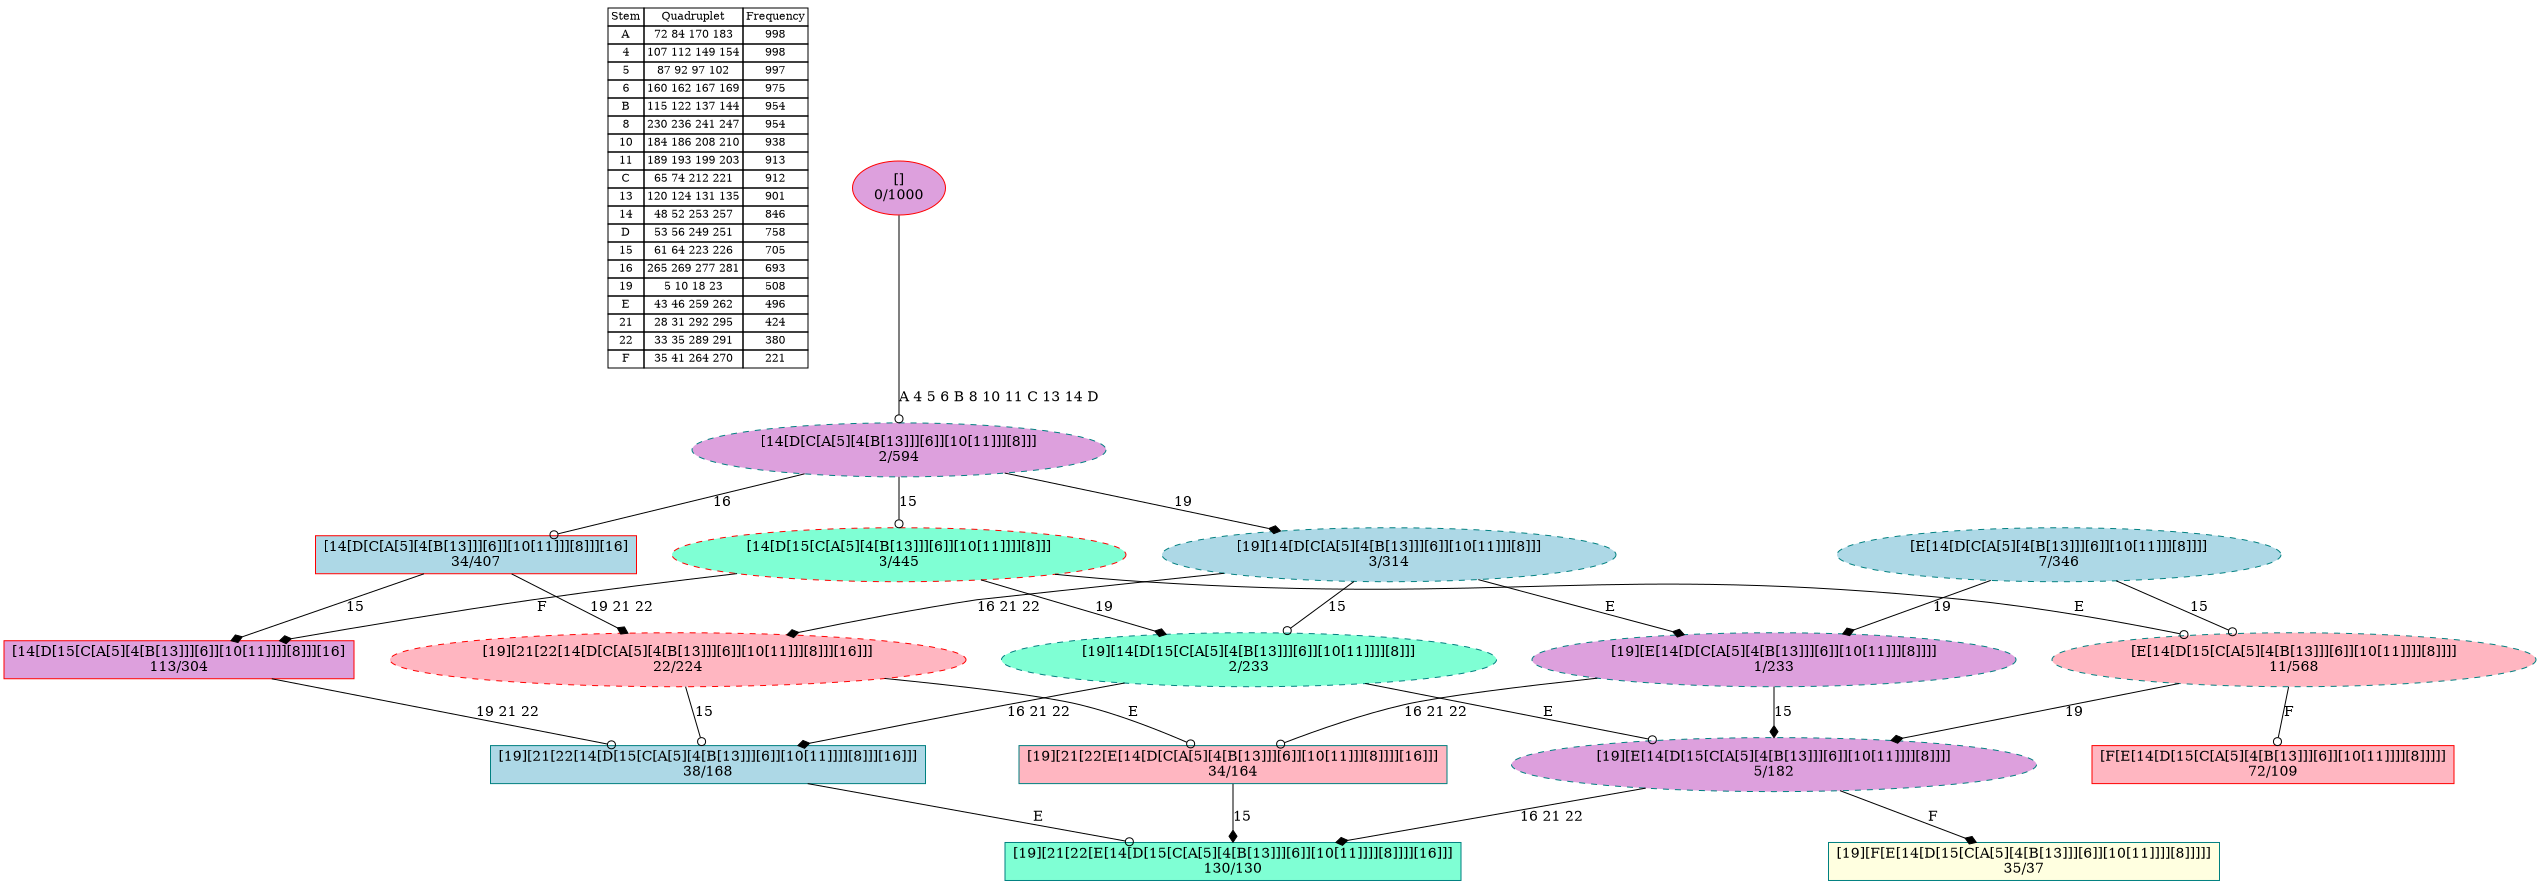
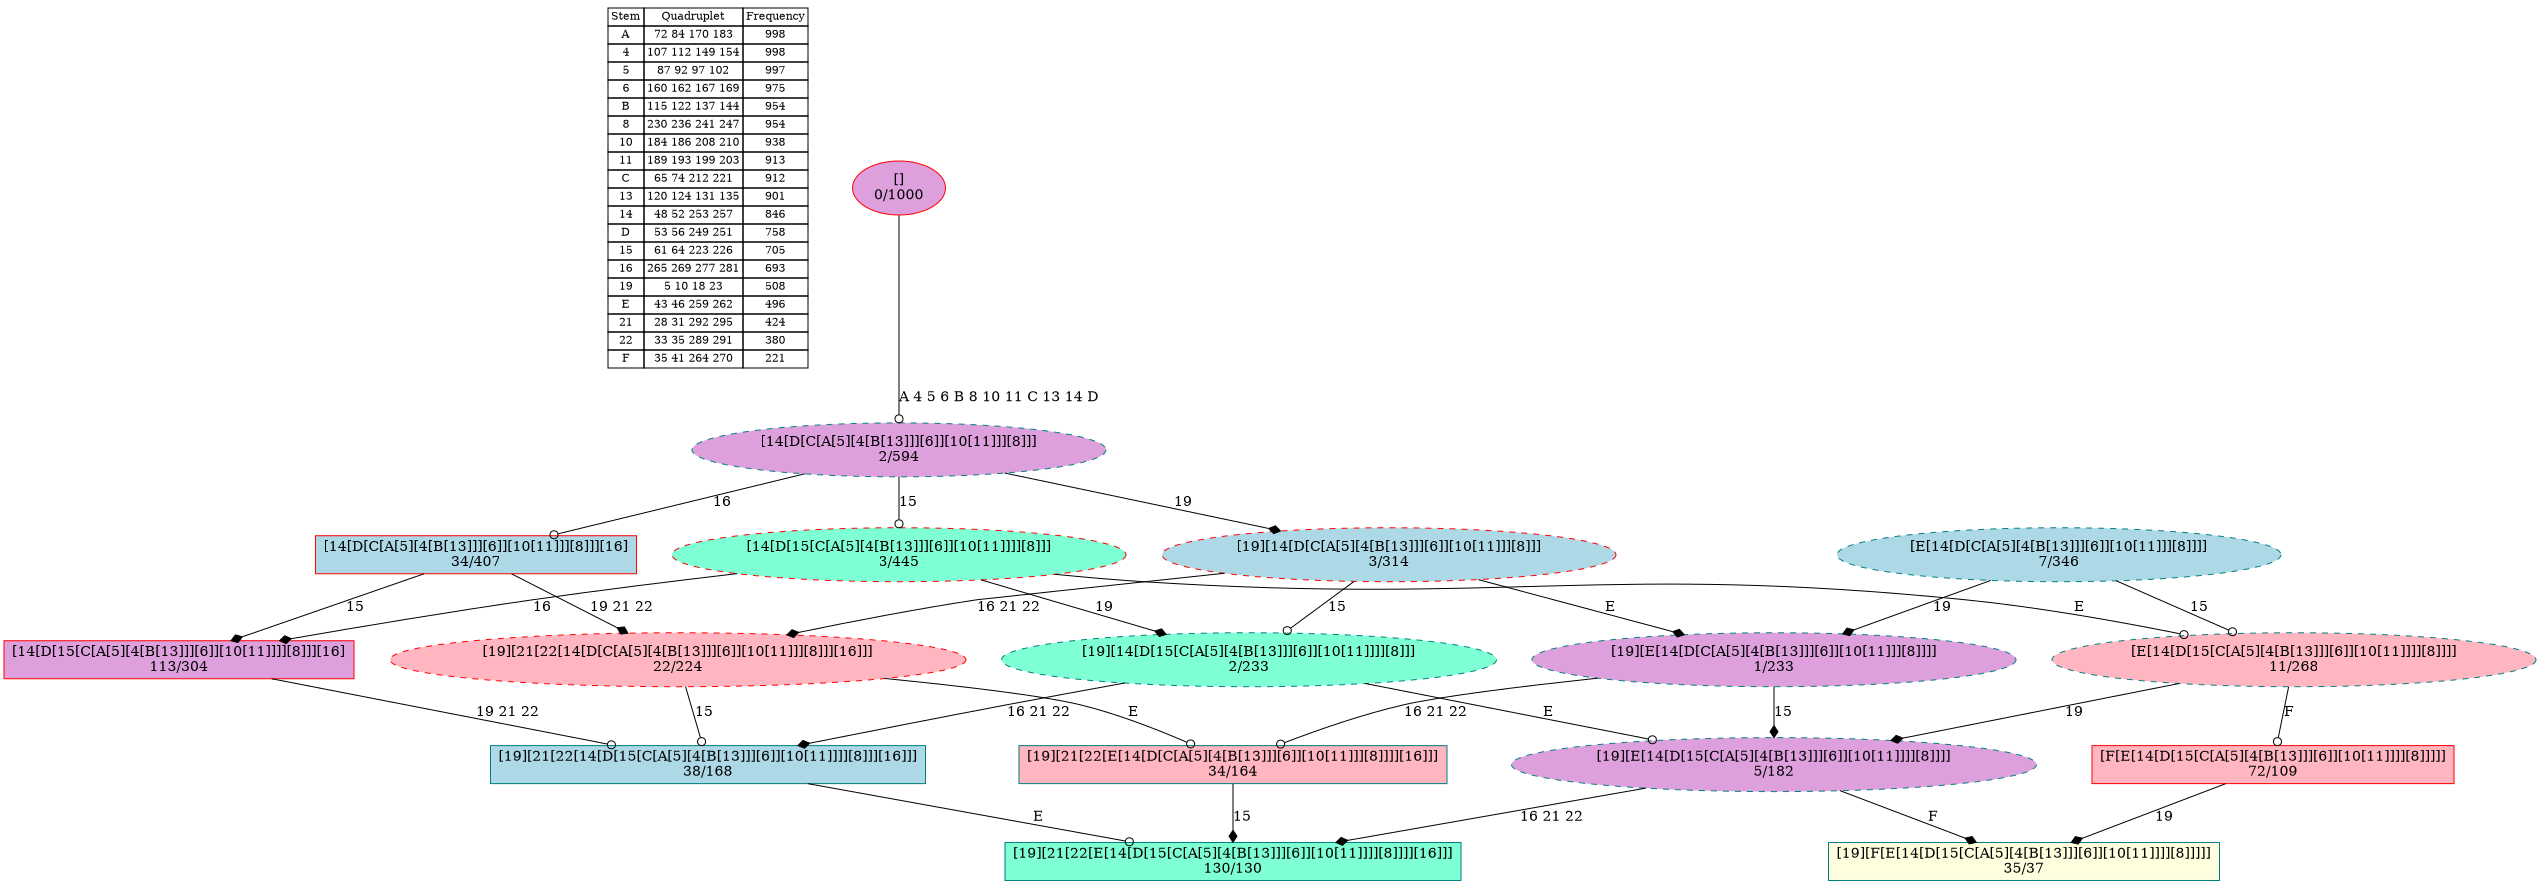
node "[19][14[D[C[A[5][4[B[13]]][6]][10[11]]][8]]] 3/314": color teal -> red
edge "[14[D[15[C[A[5][4[B[13]]][6]][10[11]]]][8]]] 3/445" -> "[14[D[15[C[A[5][4[B[13]]][6]][10[11]]]][8]]][16] 113/304": label "F " -> "16 "
node "[E[14[D[15[C[A[5][4[B[13]]][6]][10[11]]]][8]]]] 11/568": label "[E[14[D[15[C[A[5][4[B[13]]][6]][10[11]]]][8]]]] 11/568" -> "[E[14[D[15[C[A[5][4[B[13]]][6]][10[11]]]][8]]]] 11/268"
edge "[F[E[14[D[15[C[A[5][4[B[13]]][6]][10[11]]]][8]]]]] 72/109" -> "[19][F[E[14[D[15[C[A[5][4[B[13]]][6]][10[11]]]][8]]]]] 35/37": added, label "19"
